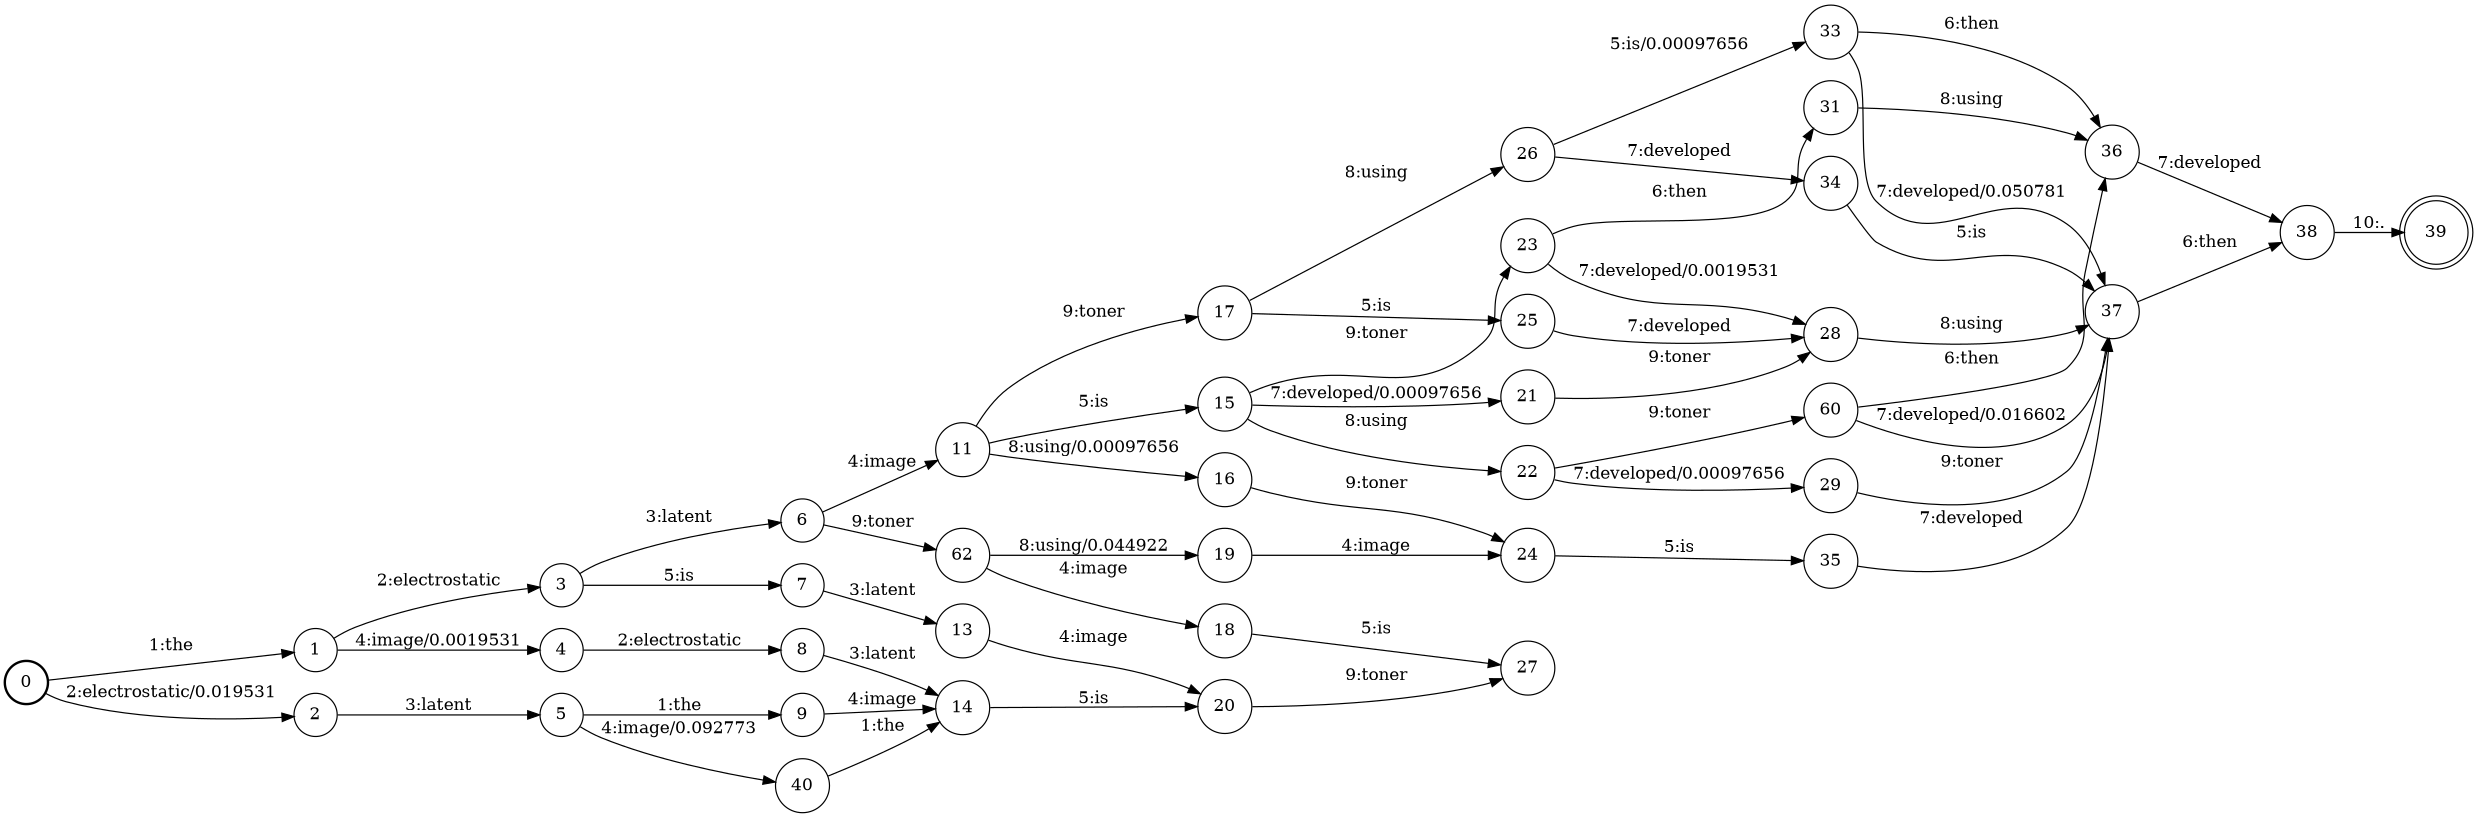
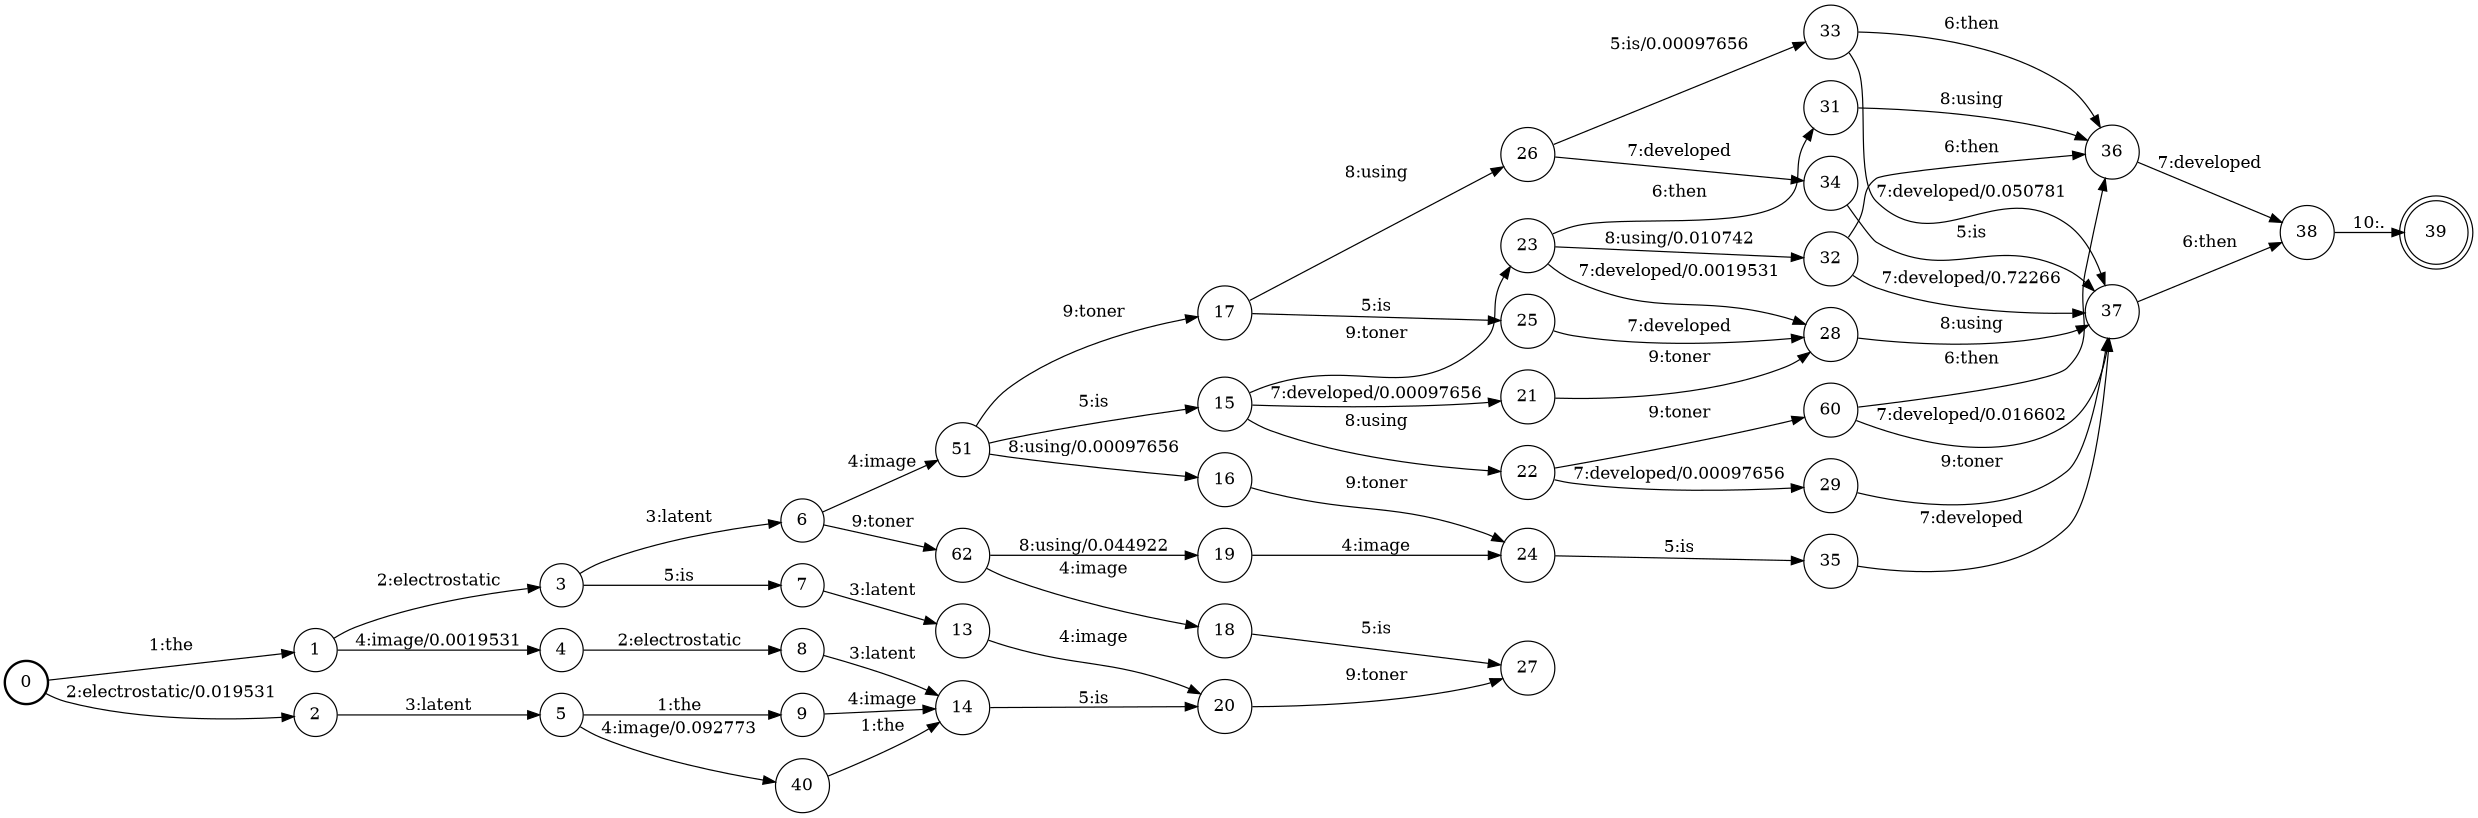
node "32": added
node "11": label "11" -> "51"
